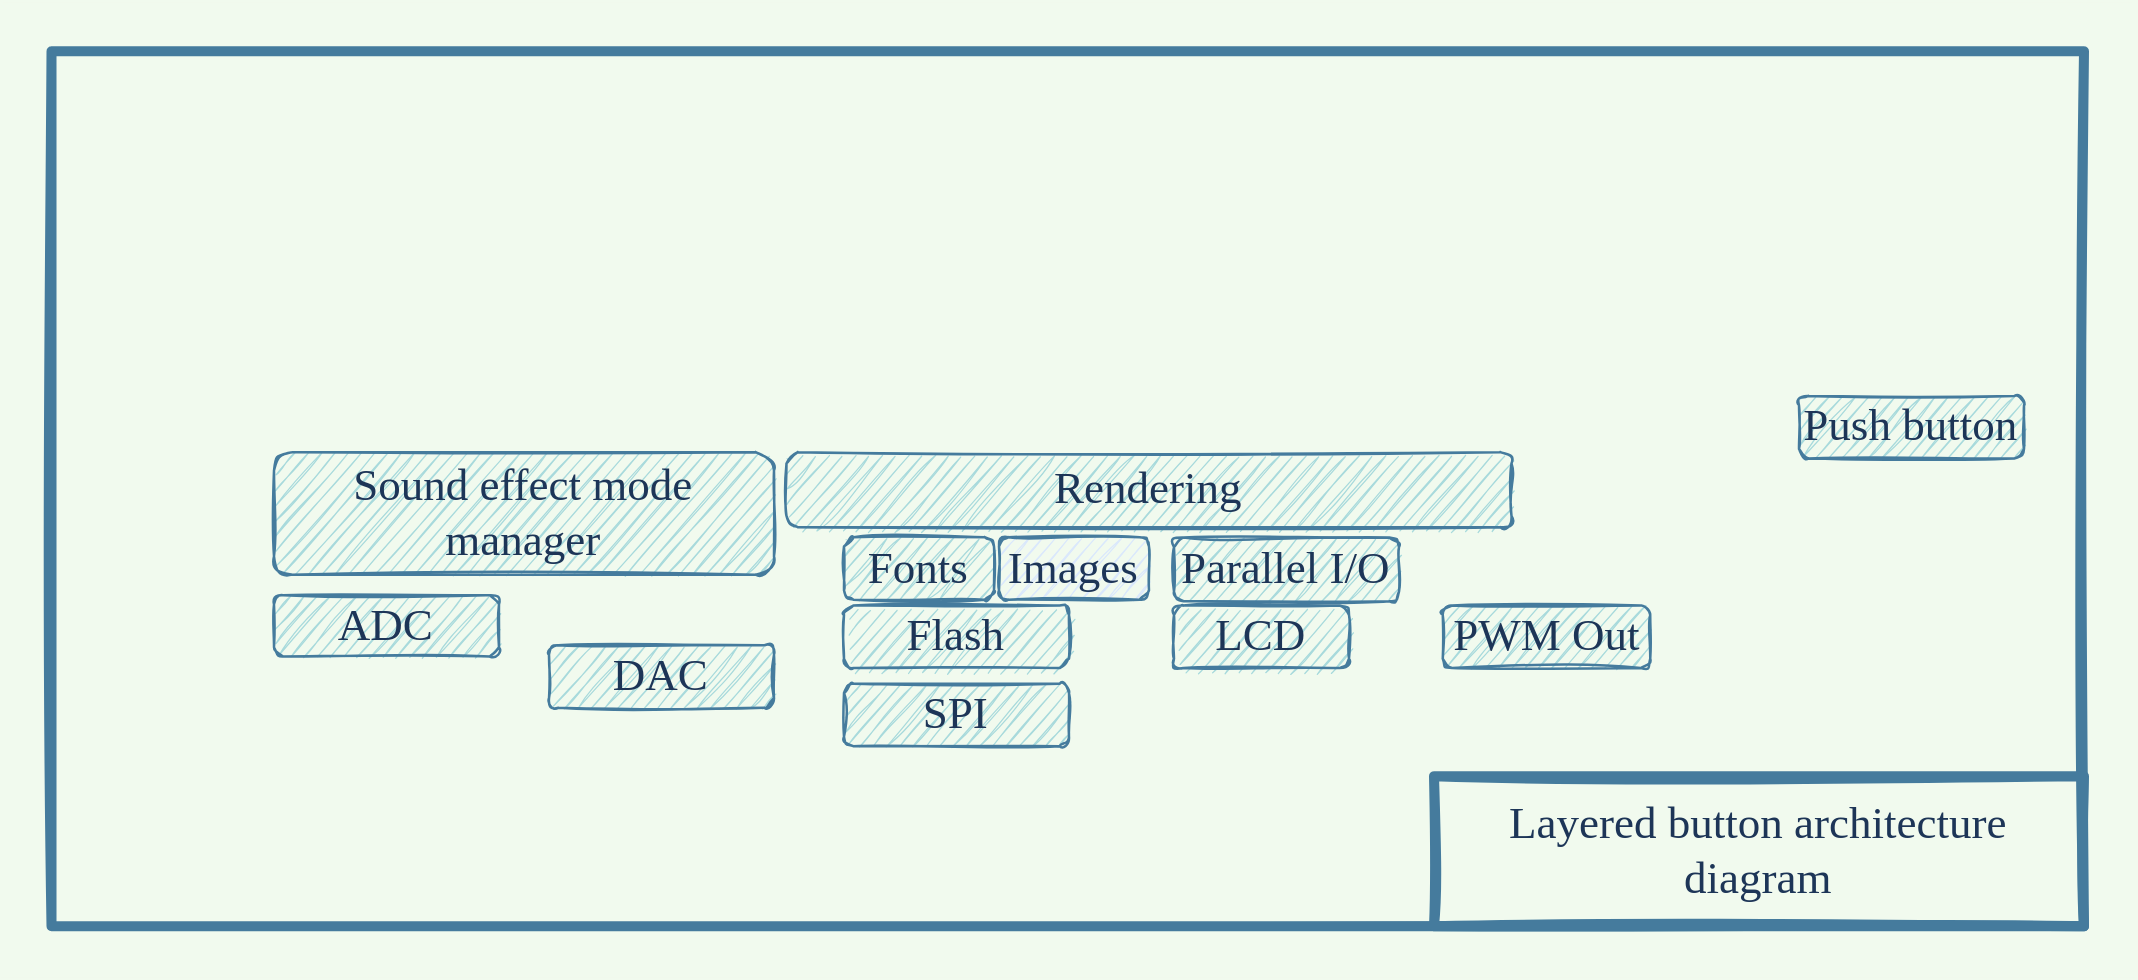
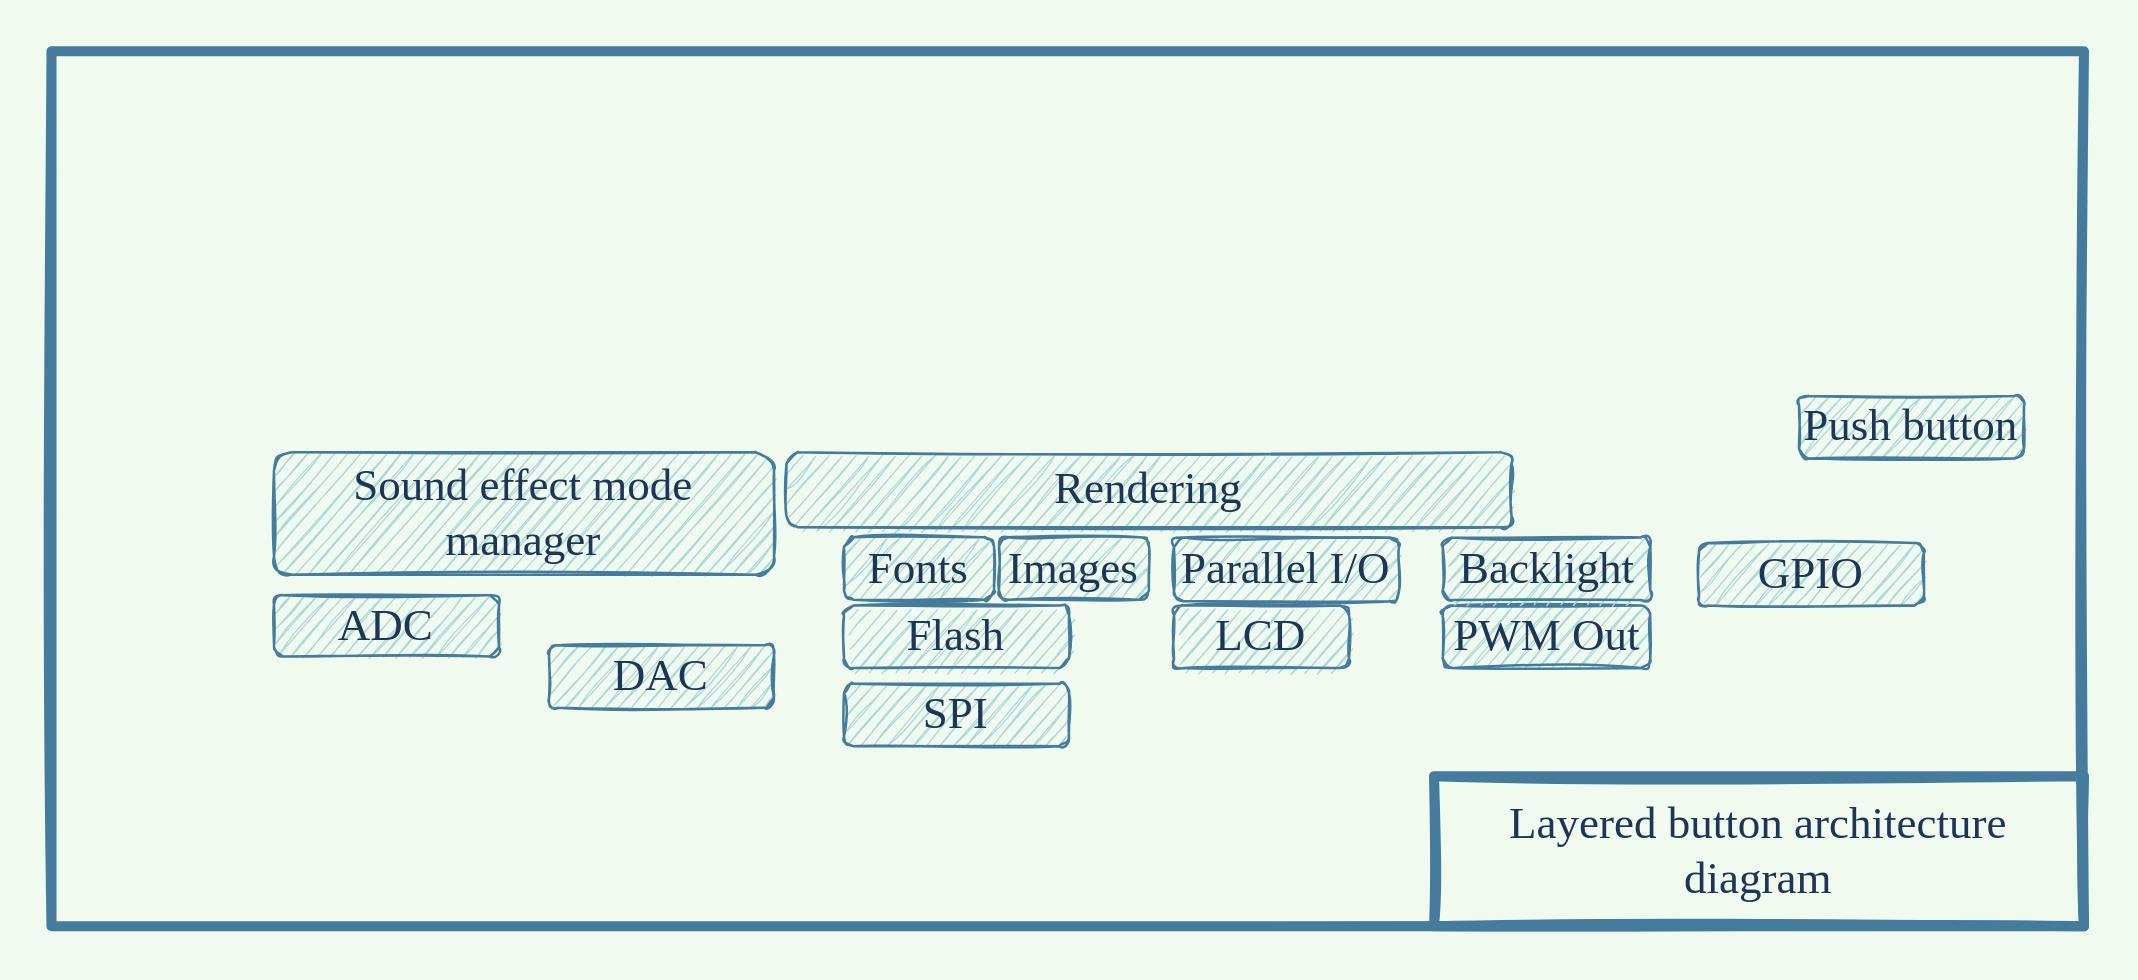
node "Images": fillcolor #dae8fc -> #a8dadc
node "Backlight": added
node "GPIO": added
